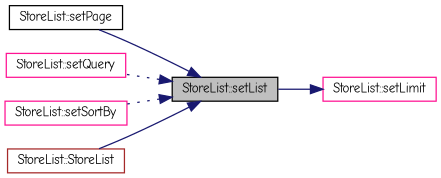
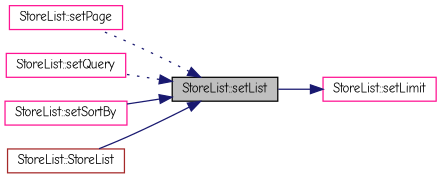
node "StoreList::setPage": color black -> deeppink
edge "StoreList::setPage" -> "StoreList::setList": style solid -> dotted
edge "StoreList::setSortBy" -> "StoreList::setList": style dotted -> solid
